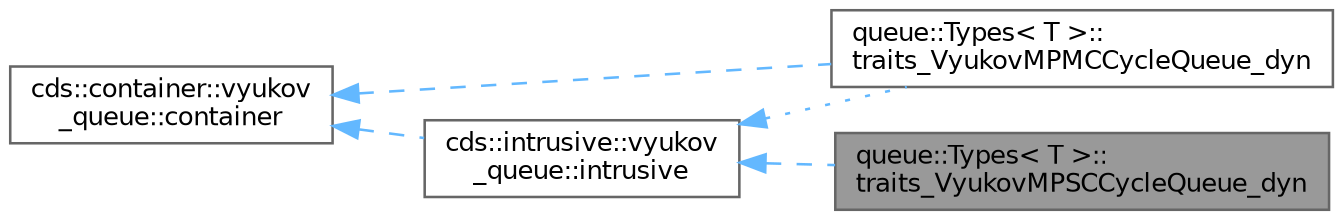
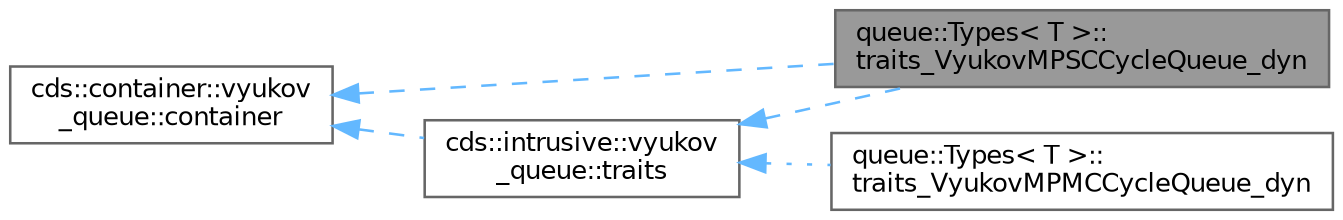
edge "queue::Types< T >:: traits_VyukovMPMCCycleQueue_dyn" -> "cds::container::vyukov _queue::container": now "queue::Types< T >:: traits_VyukovMPSCCycleQueue_dyn" -> "cds::container::vyukov _queue::container"
node "cds::intrusive::vyukov _queue::intrusive": label "cds::intrusive::vyukov _queue::intrusive" -> "cds::intrusive::vyukov _queue::traits"
